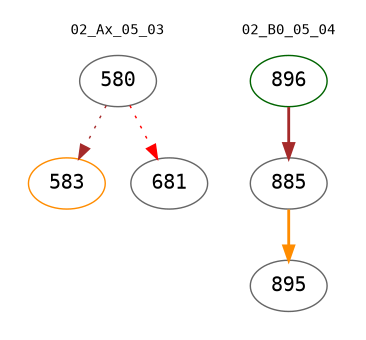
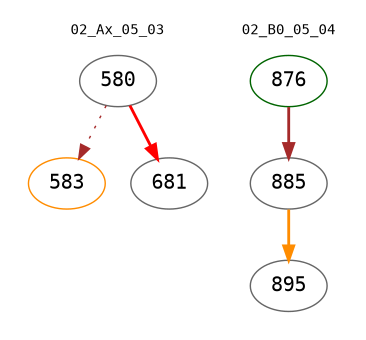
node "896": label "896" -> "876"
edge "580" -> "681": style dotted -> bold
